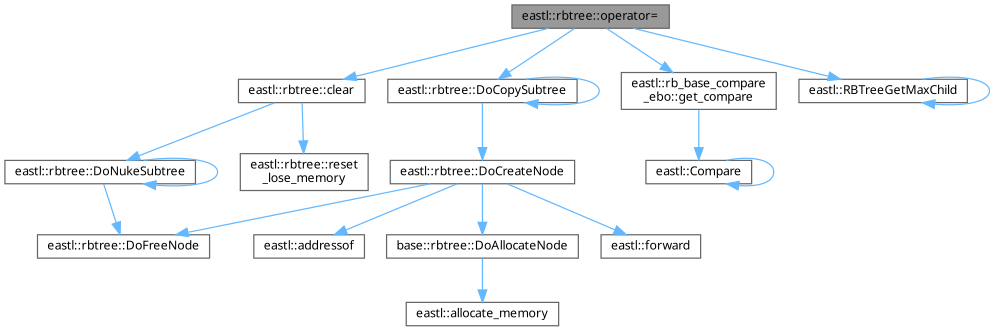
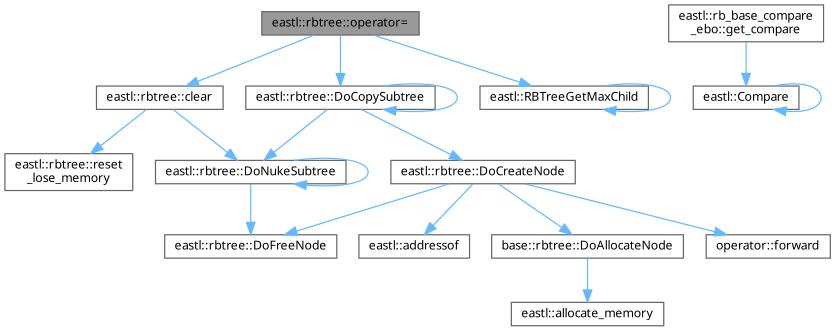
edge "eastl::rbtree::operator=" -> "eastl::rb_base_compare _ebo::get_compare": removed
edge "eastl::rbtree::DoCopySubtree" -> "eastl::rbtree::DoNukeSubtree": added
node "eastl::forward": label "eastl::forward" -> "operator::forward"
